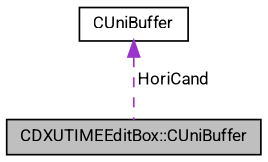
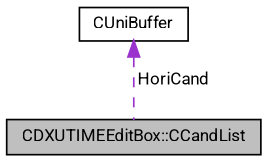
node "CDXUTIMEEditBox::CUniBuffer": label "CDXUTIMEEditBox::CUniBuffer" -> "CDXUTIMEEditBox::CCandList"
